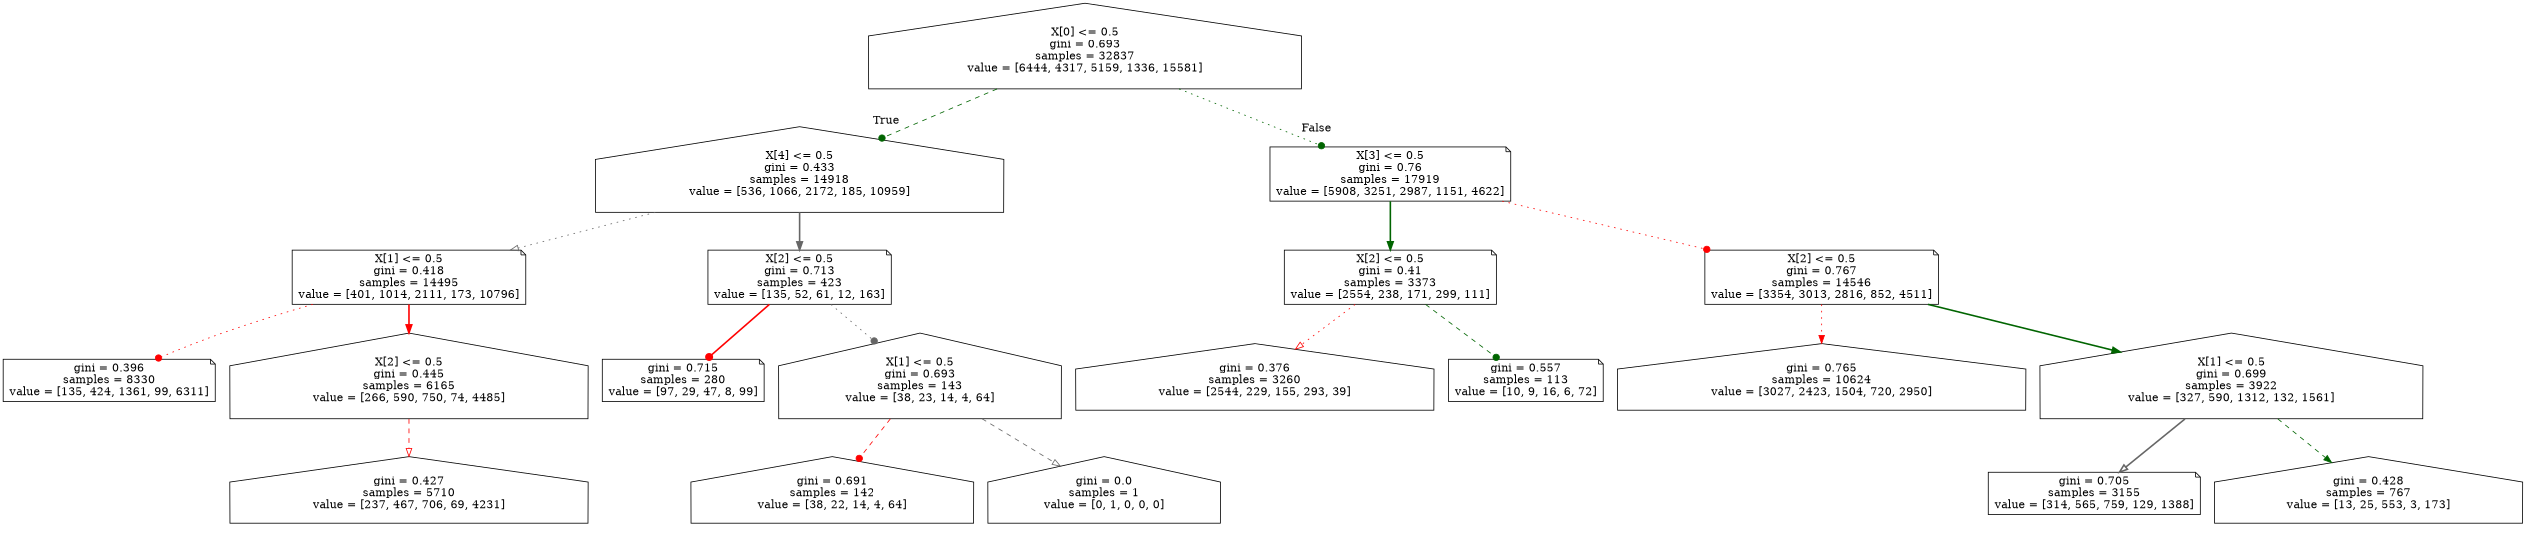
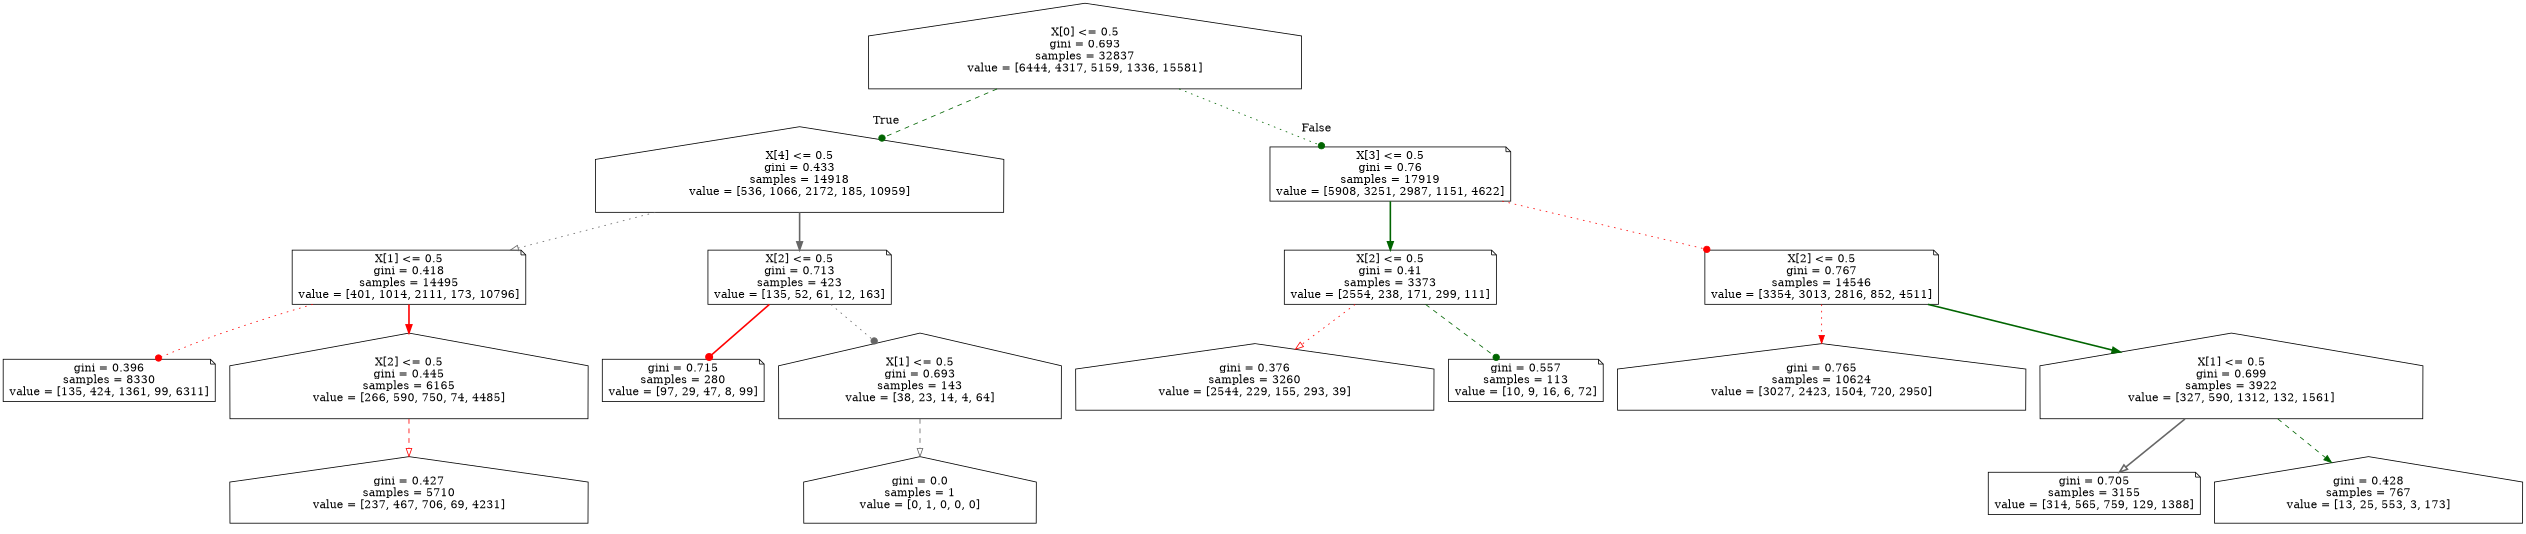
node "gini = 0.691 samples = 142 value = [38, 22, 14, 4, 64]": removed
